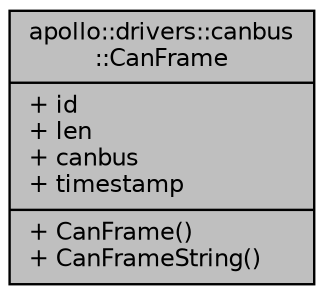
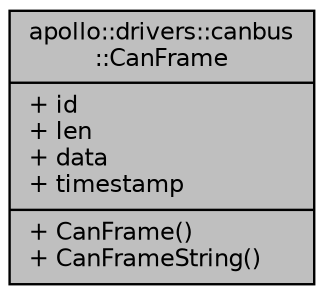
node "apollo::drivers::canbus": text "+ canbus" -> "+ data"
